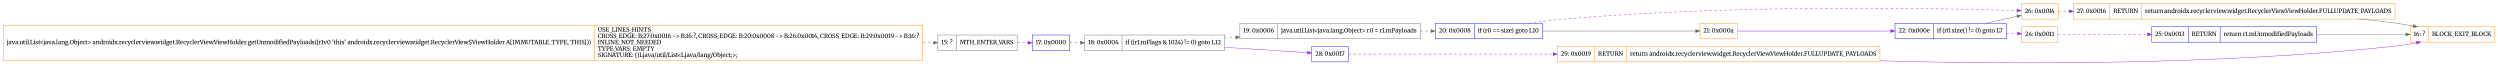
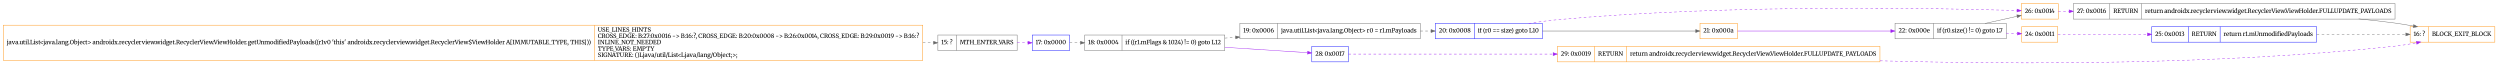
node "27: 0x0016": color darkorange -> gray40
node "22: 0x000e": color blue -> gray40
edge "25: 0x0013" -> "16: ?": style solid -> dashed
edge "29: 0x0019" -> "16: ?": style solid -> dashed
